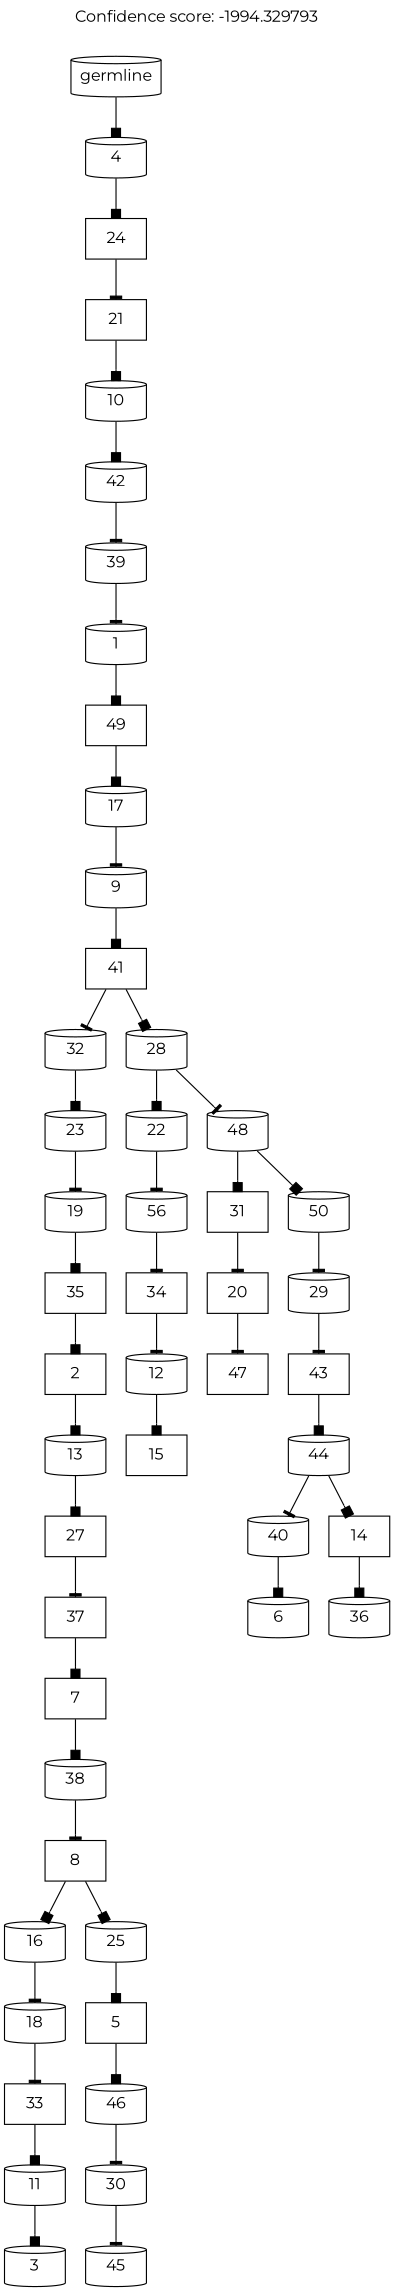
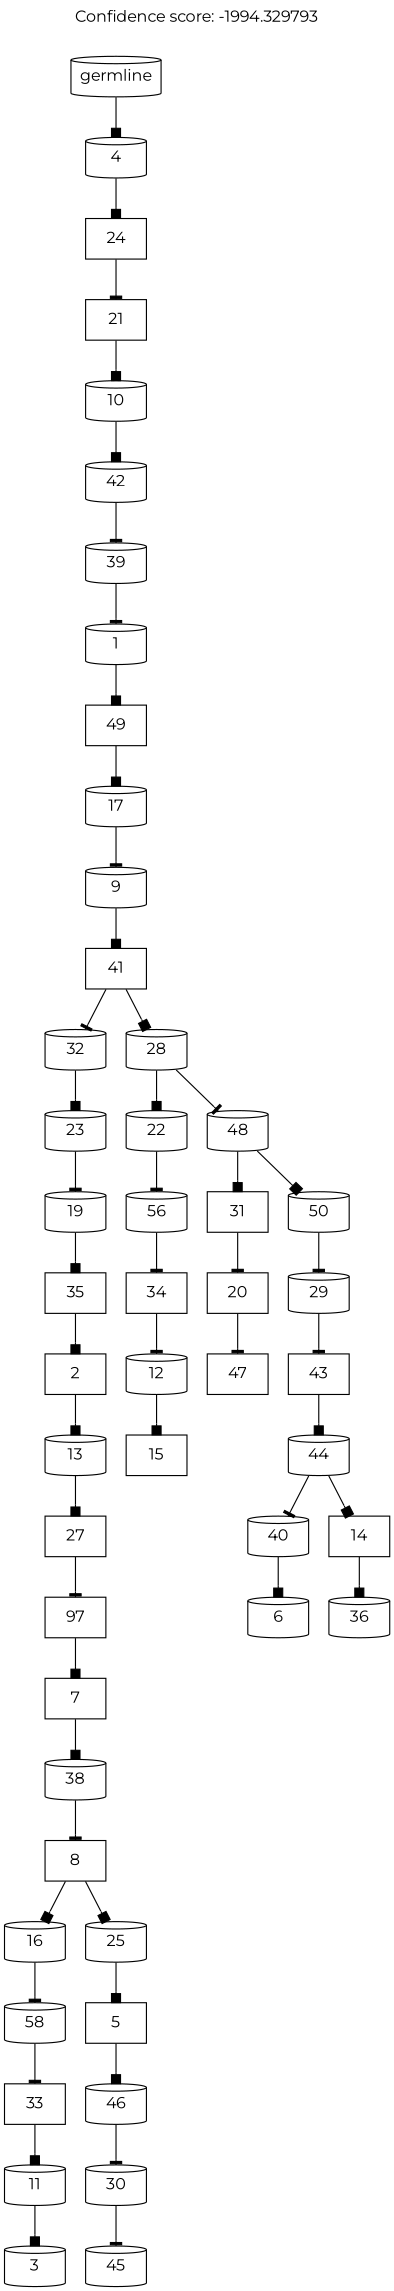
node "37": label "37" -> "97"
node "18": label "18" -> "58"
